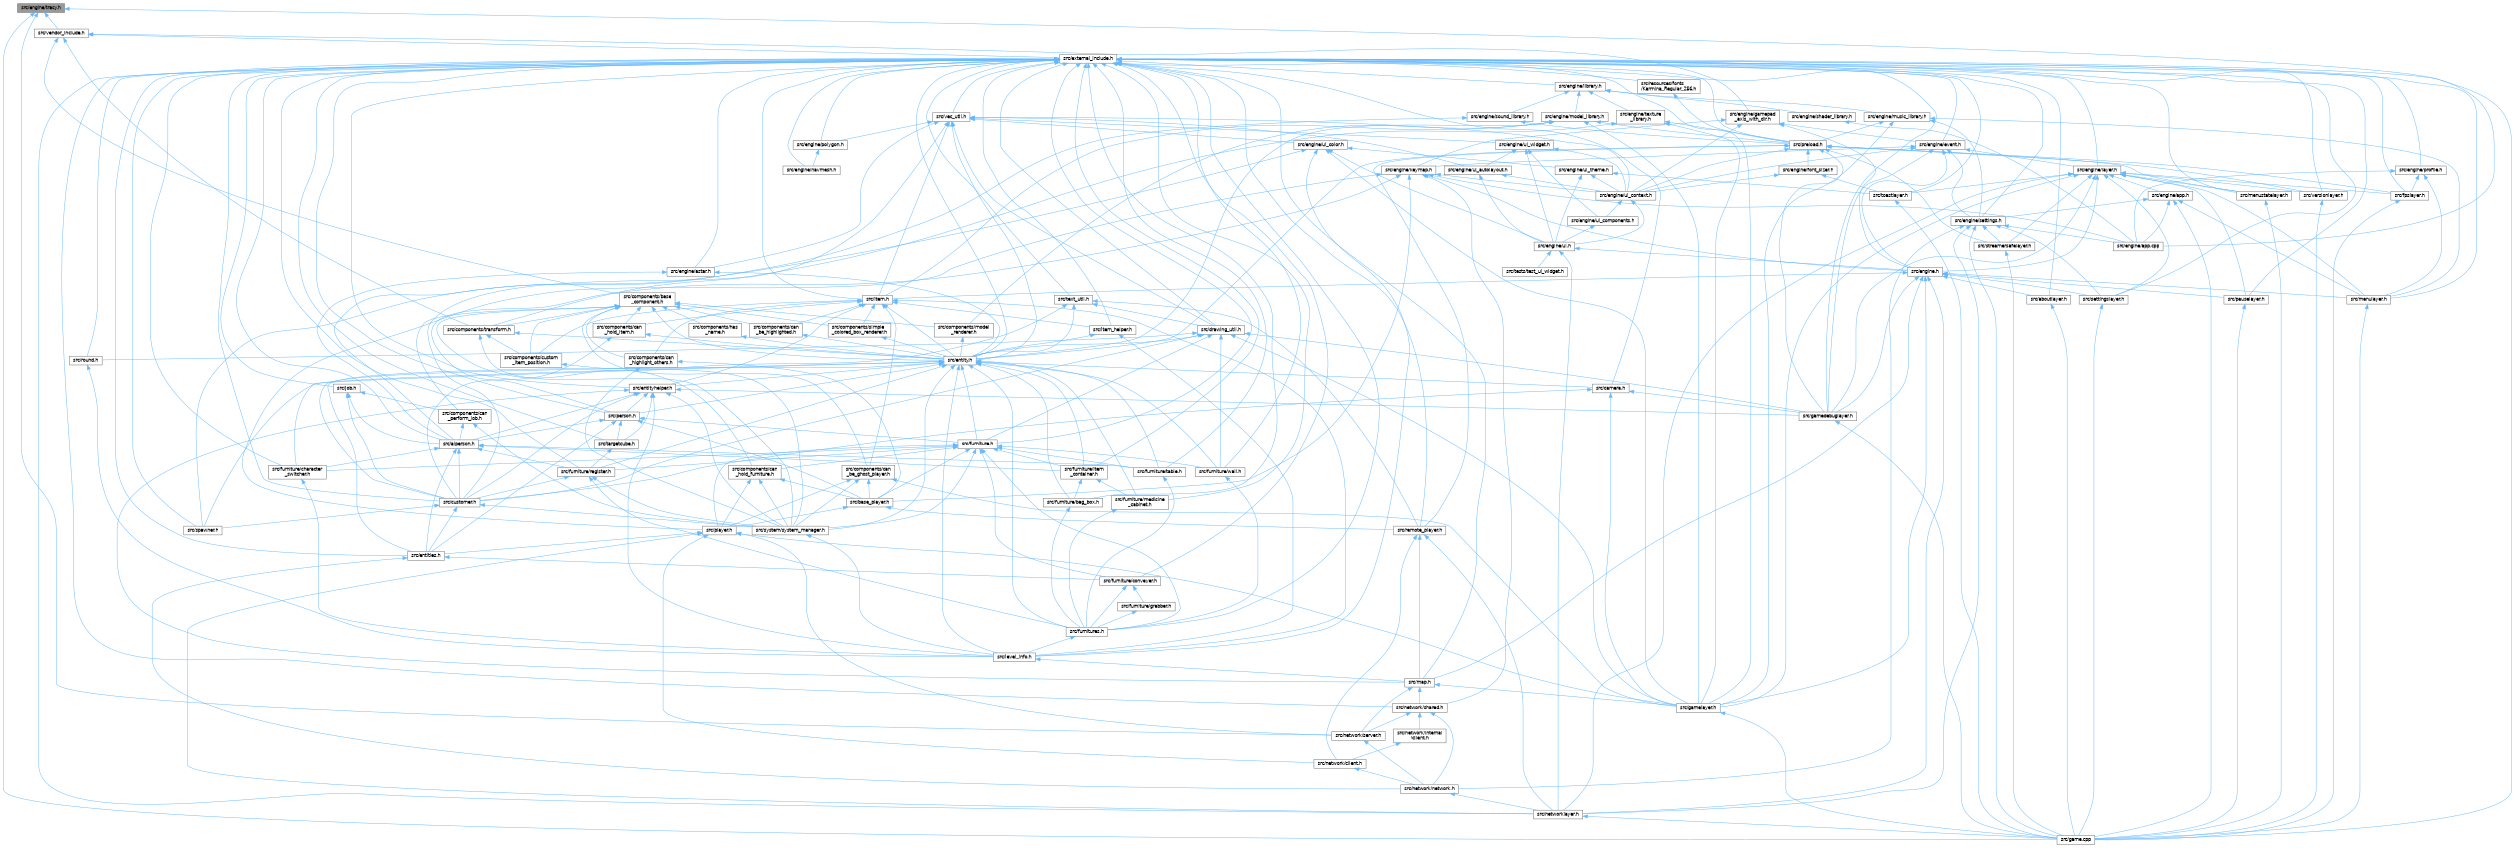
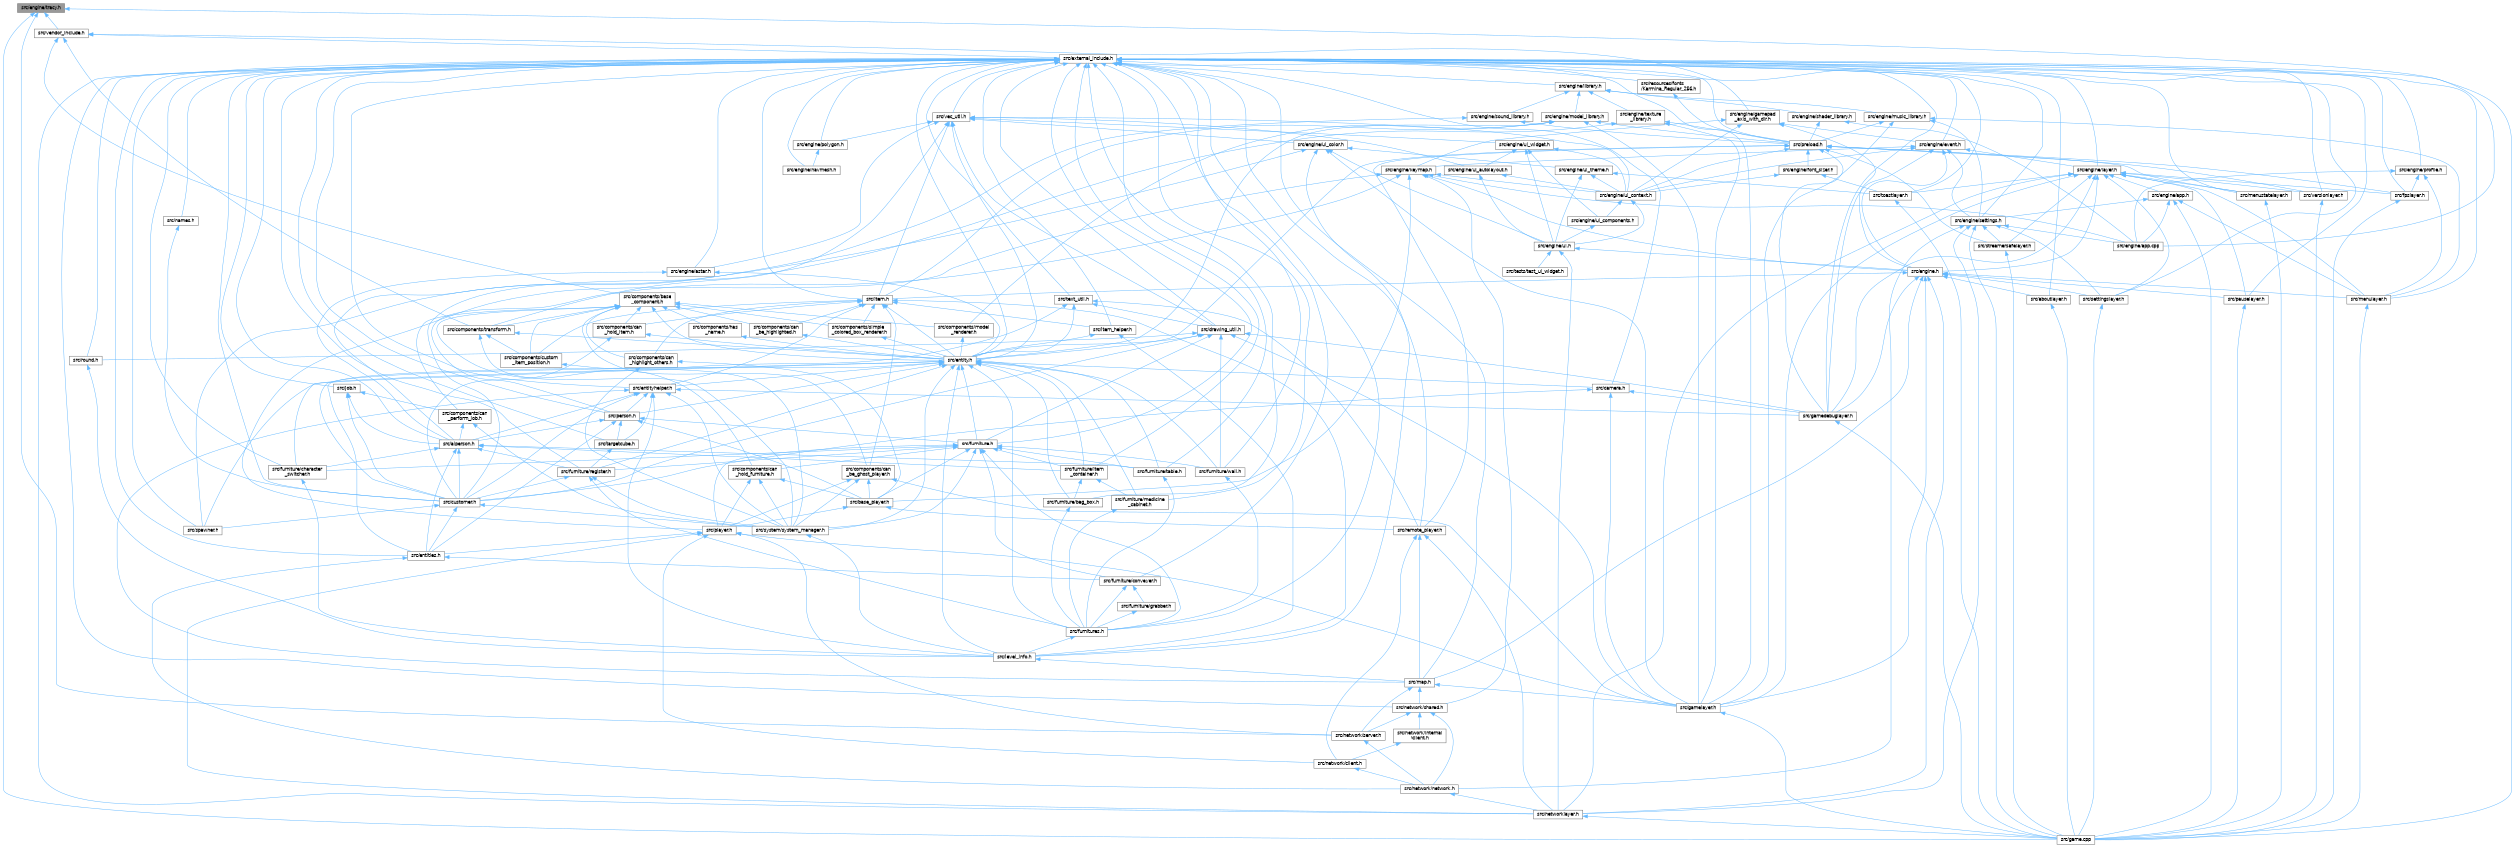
edge "src/preload.h" -> "src/engine/shader_library.h": added
node "src/names.h": added
